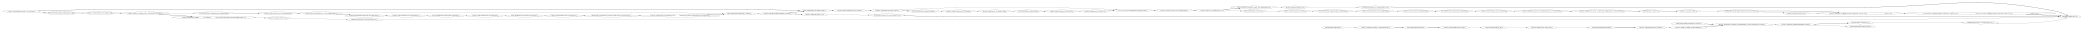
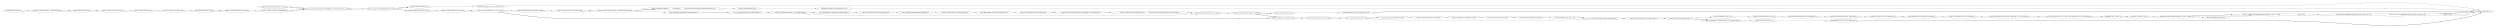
node "(<operator>.indirectFieldAccess,td->td_nstrips)": added
